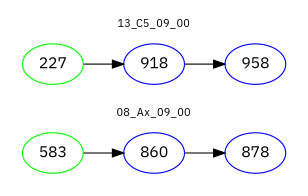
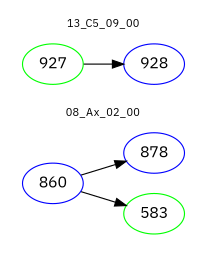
node "227": label "227" -> "927"
node "918": label "918" -> "928"
node "958": removed
cluster "08_Ax_09_00": label "08_Ax_09_00" -> "08_Ax_02_00"
edge "583" -> "860": reversed
